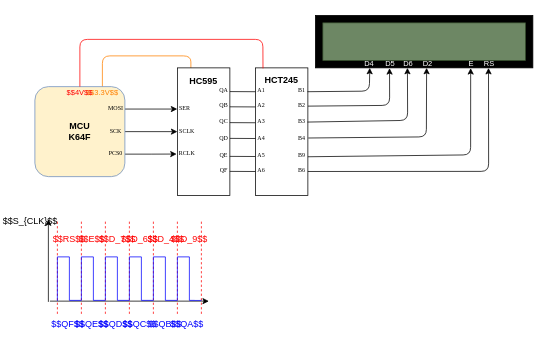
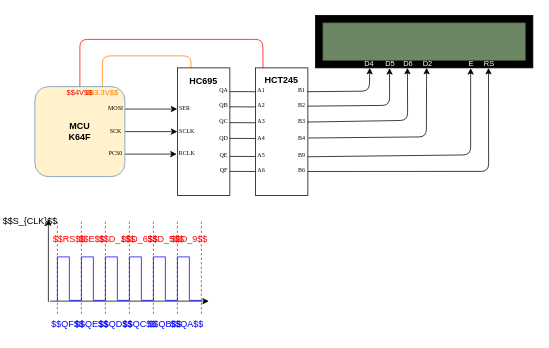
node "HC595": label "HC595" -> "HC695"
node "$$D_7$$": label "$$D_7$$" -> "$$D_1$$"
node "$$D_4$$": label "$$D_4$$" -> "$$D_5$$"
